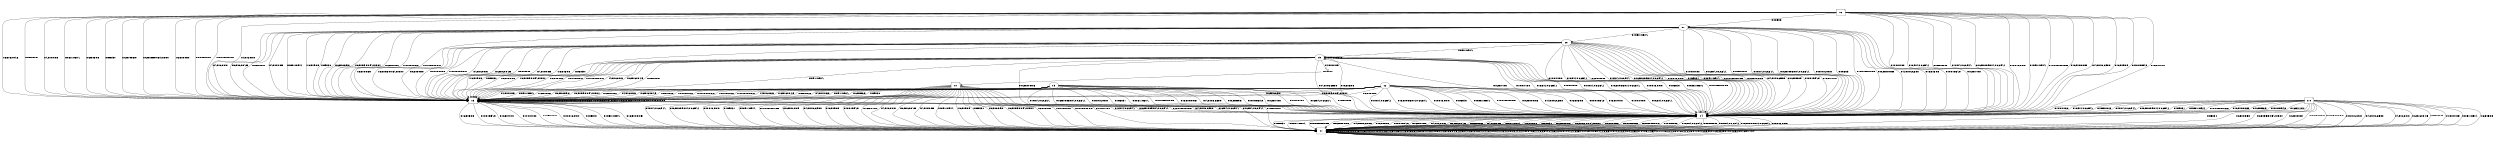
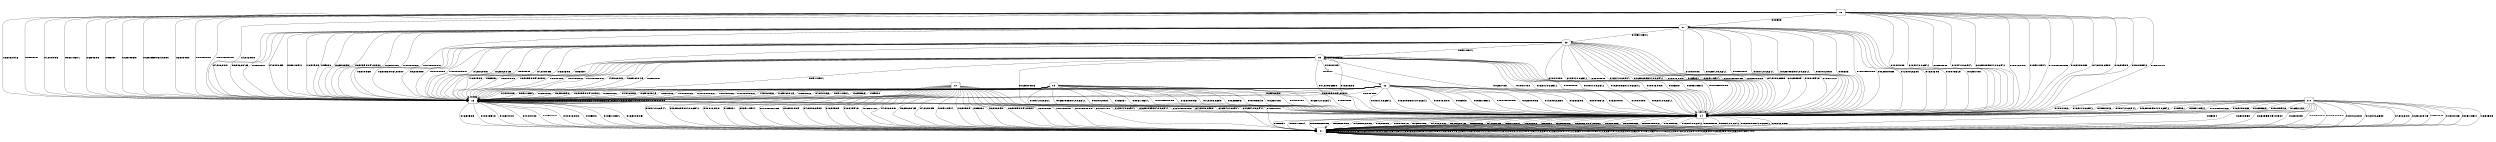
edge "__start0" -> "s0": now "__start0" -> "s2"
